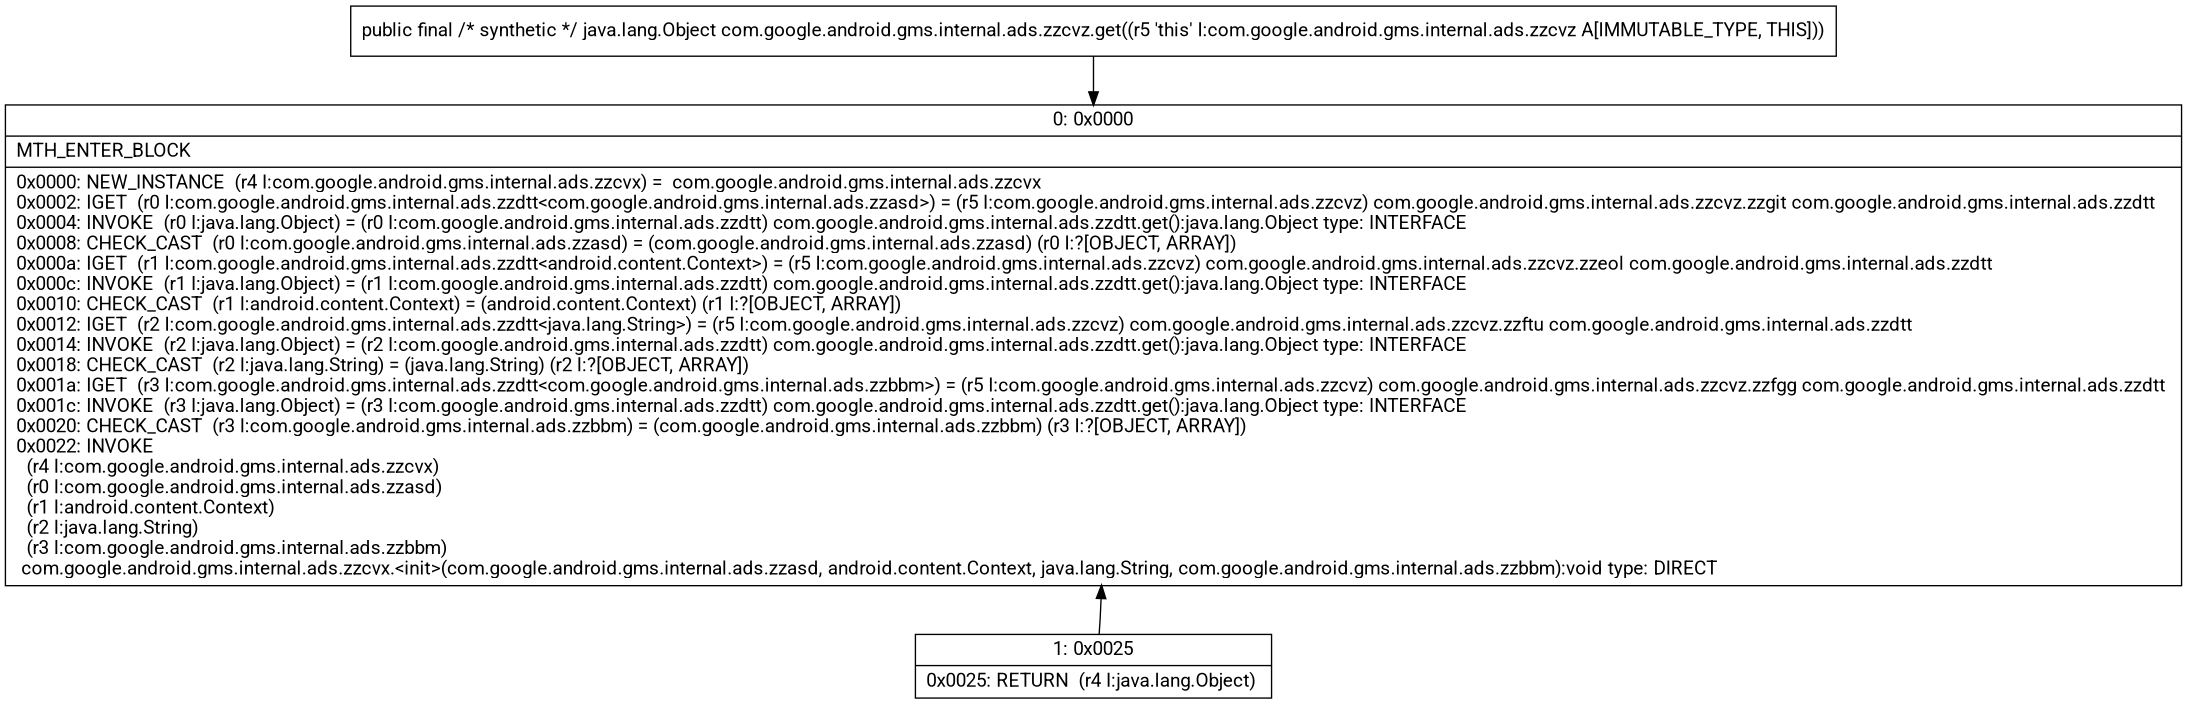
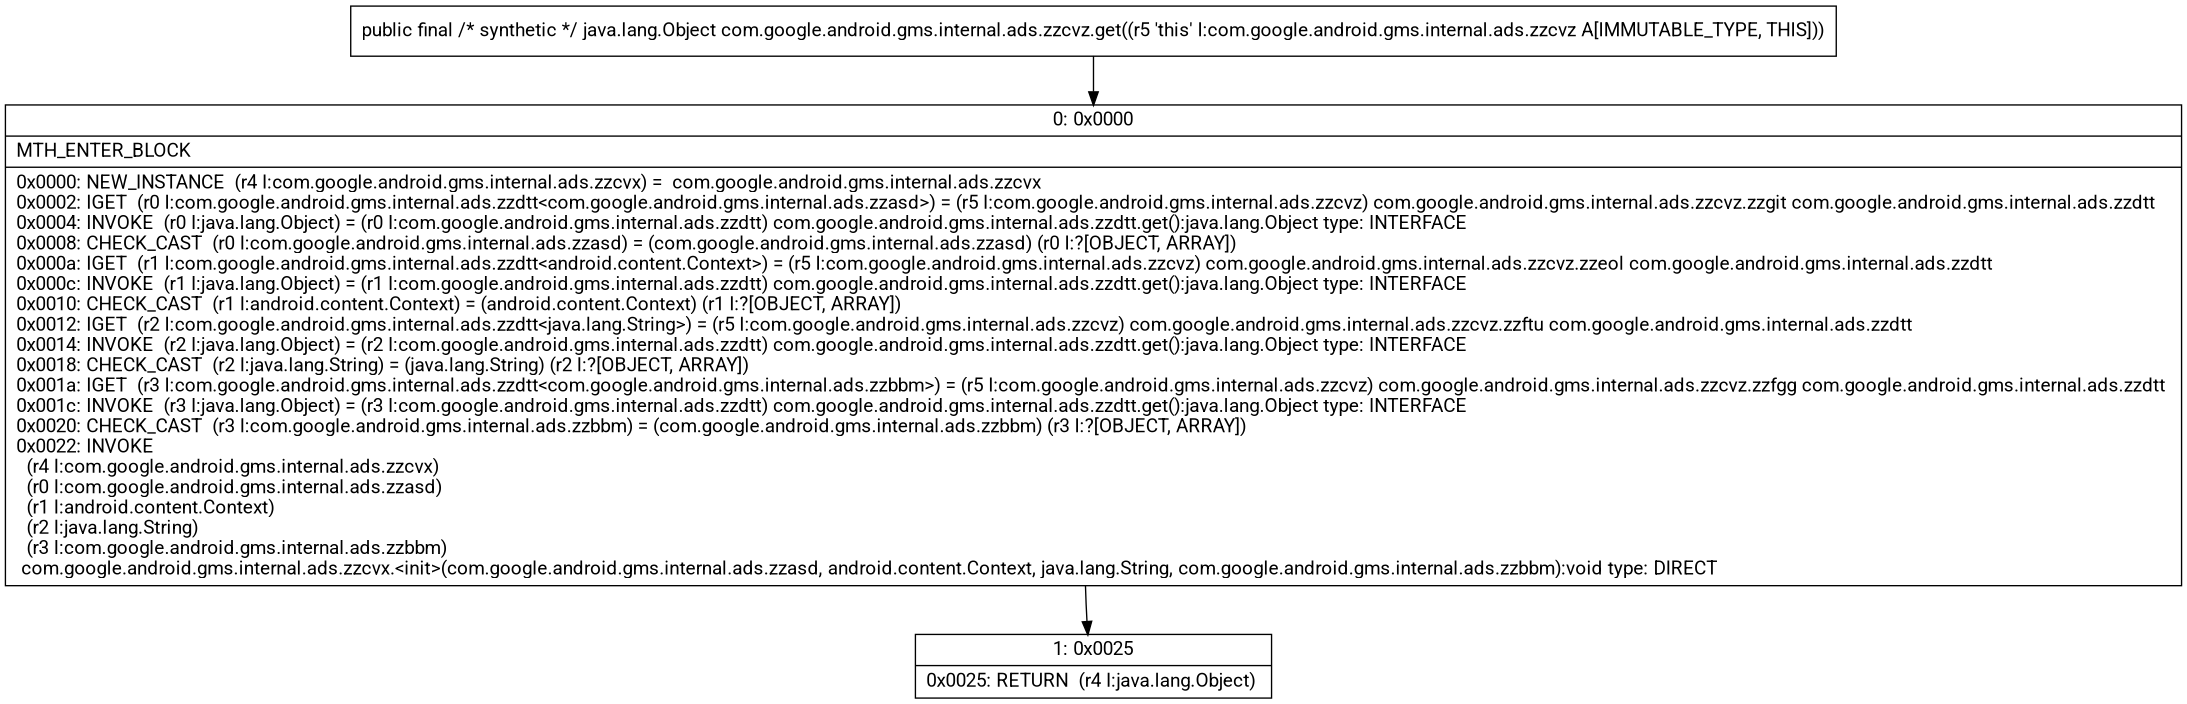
edge "1: 0x0025" -> "0: 0x0000": reversed
